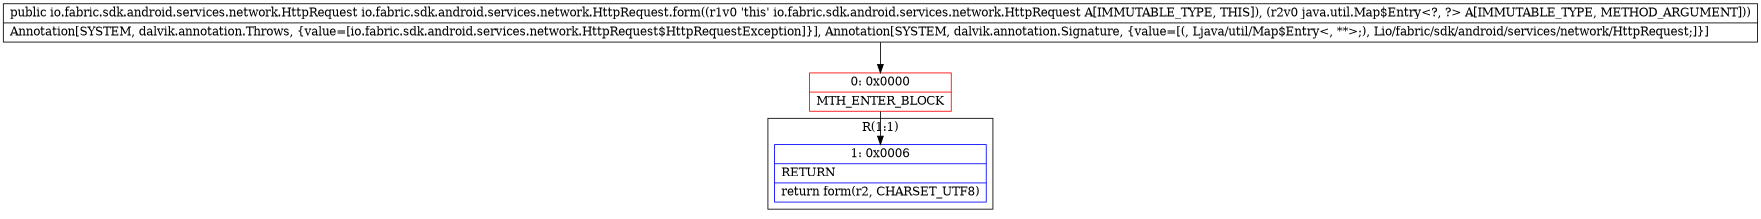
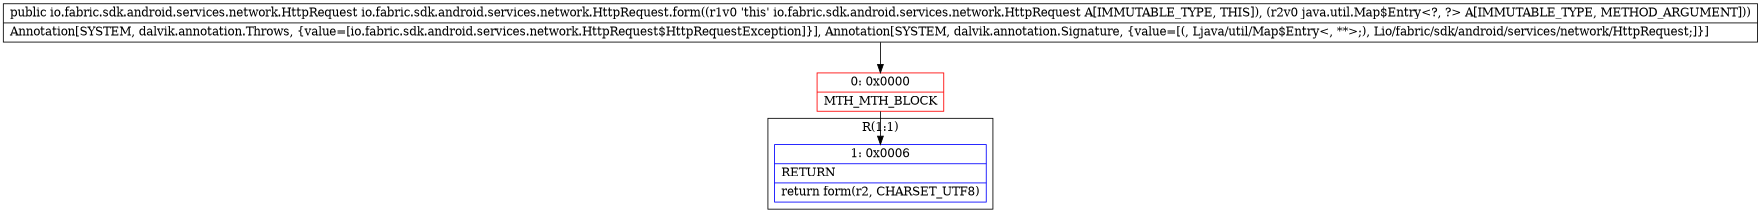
node "0: 0x0000": text "MTH_ENTER_BLOCK" -> "MTH_MTH_BLOCK"
